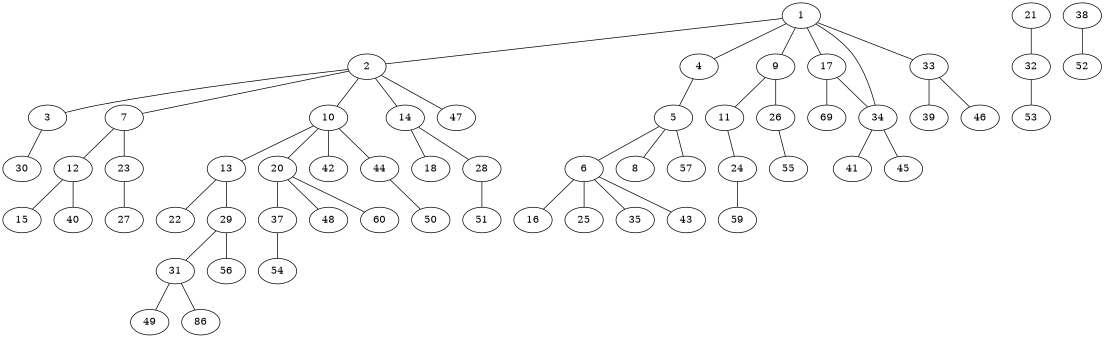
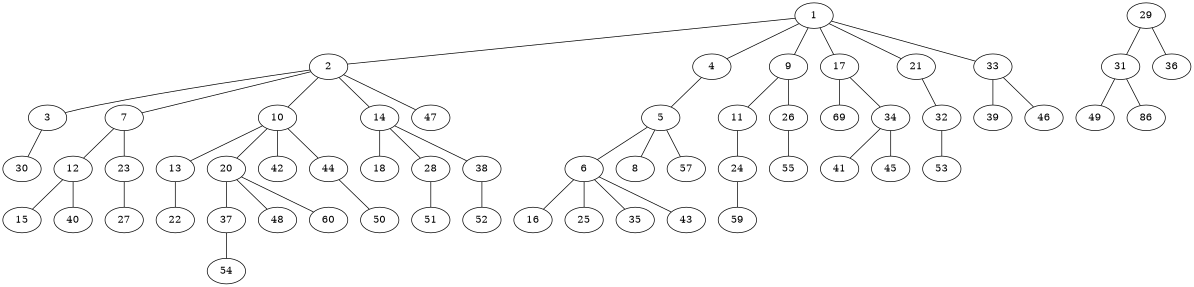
edge "1" -- "34": now "1" -- "21"
edge "14" -- "38": added
edge "13" -- "29": removed
node "56": label "56" -> "36"
